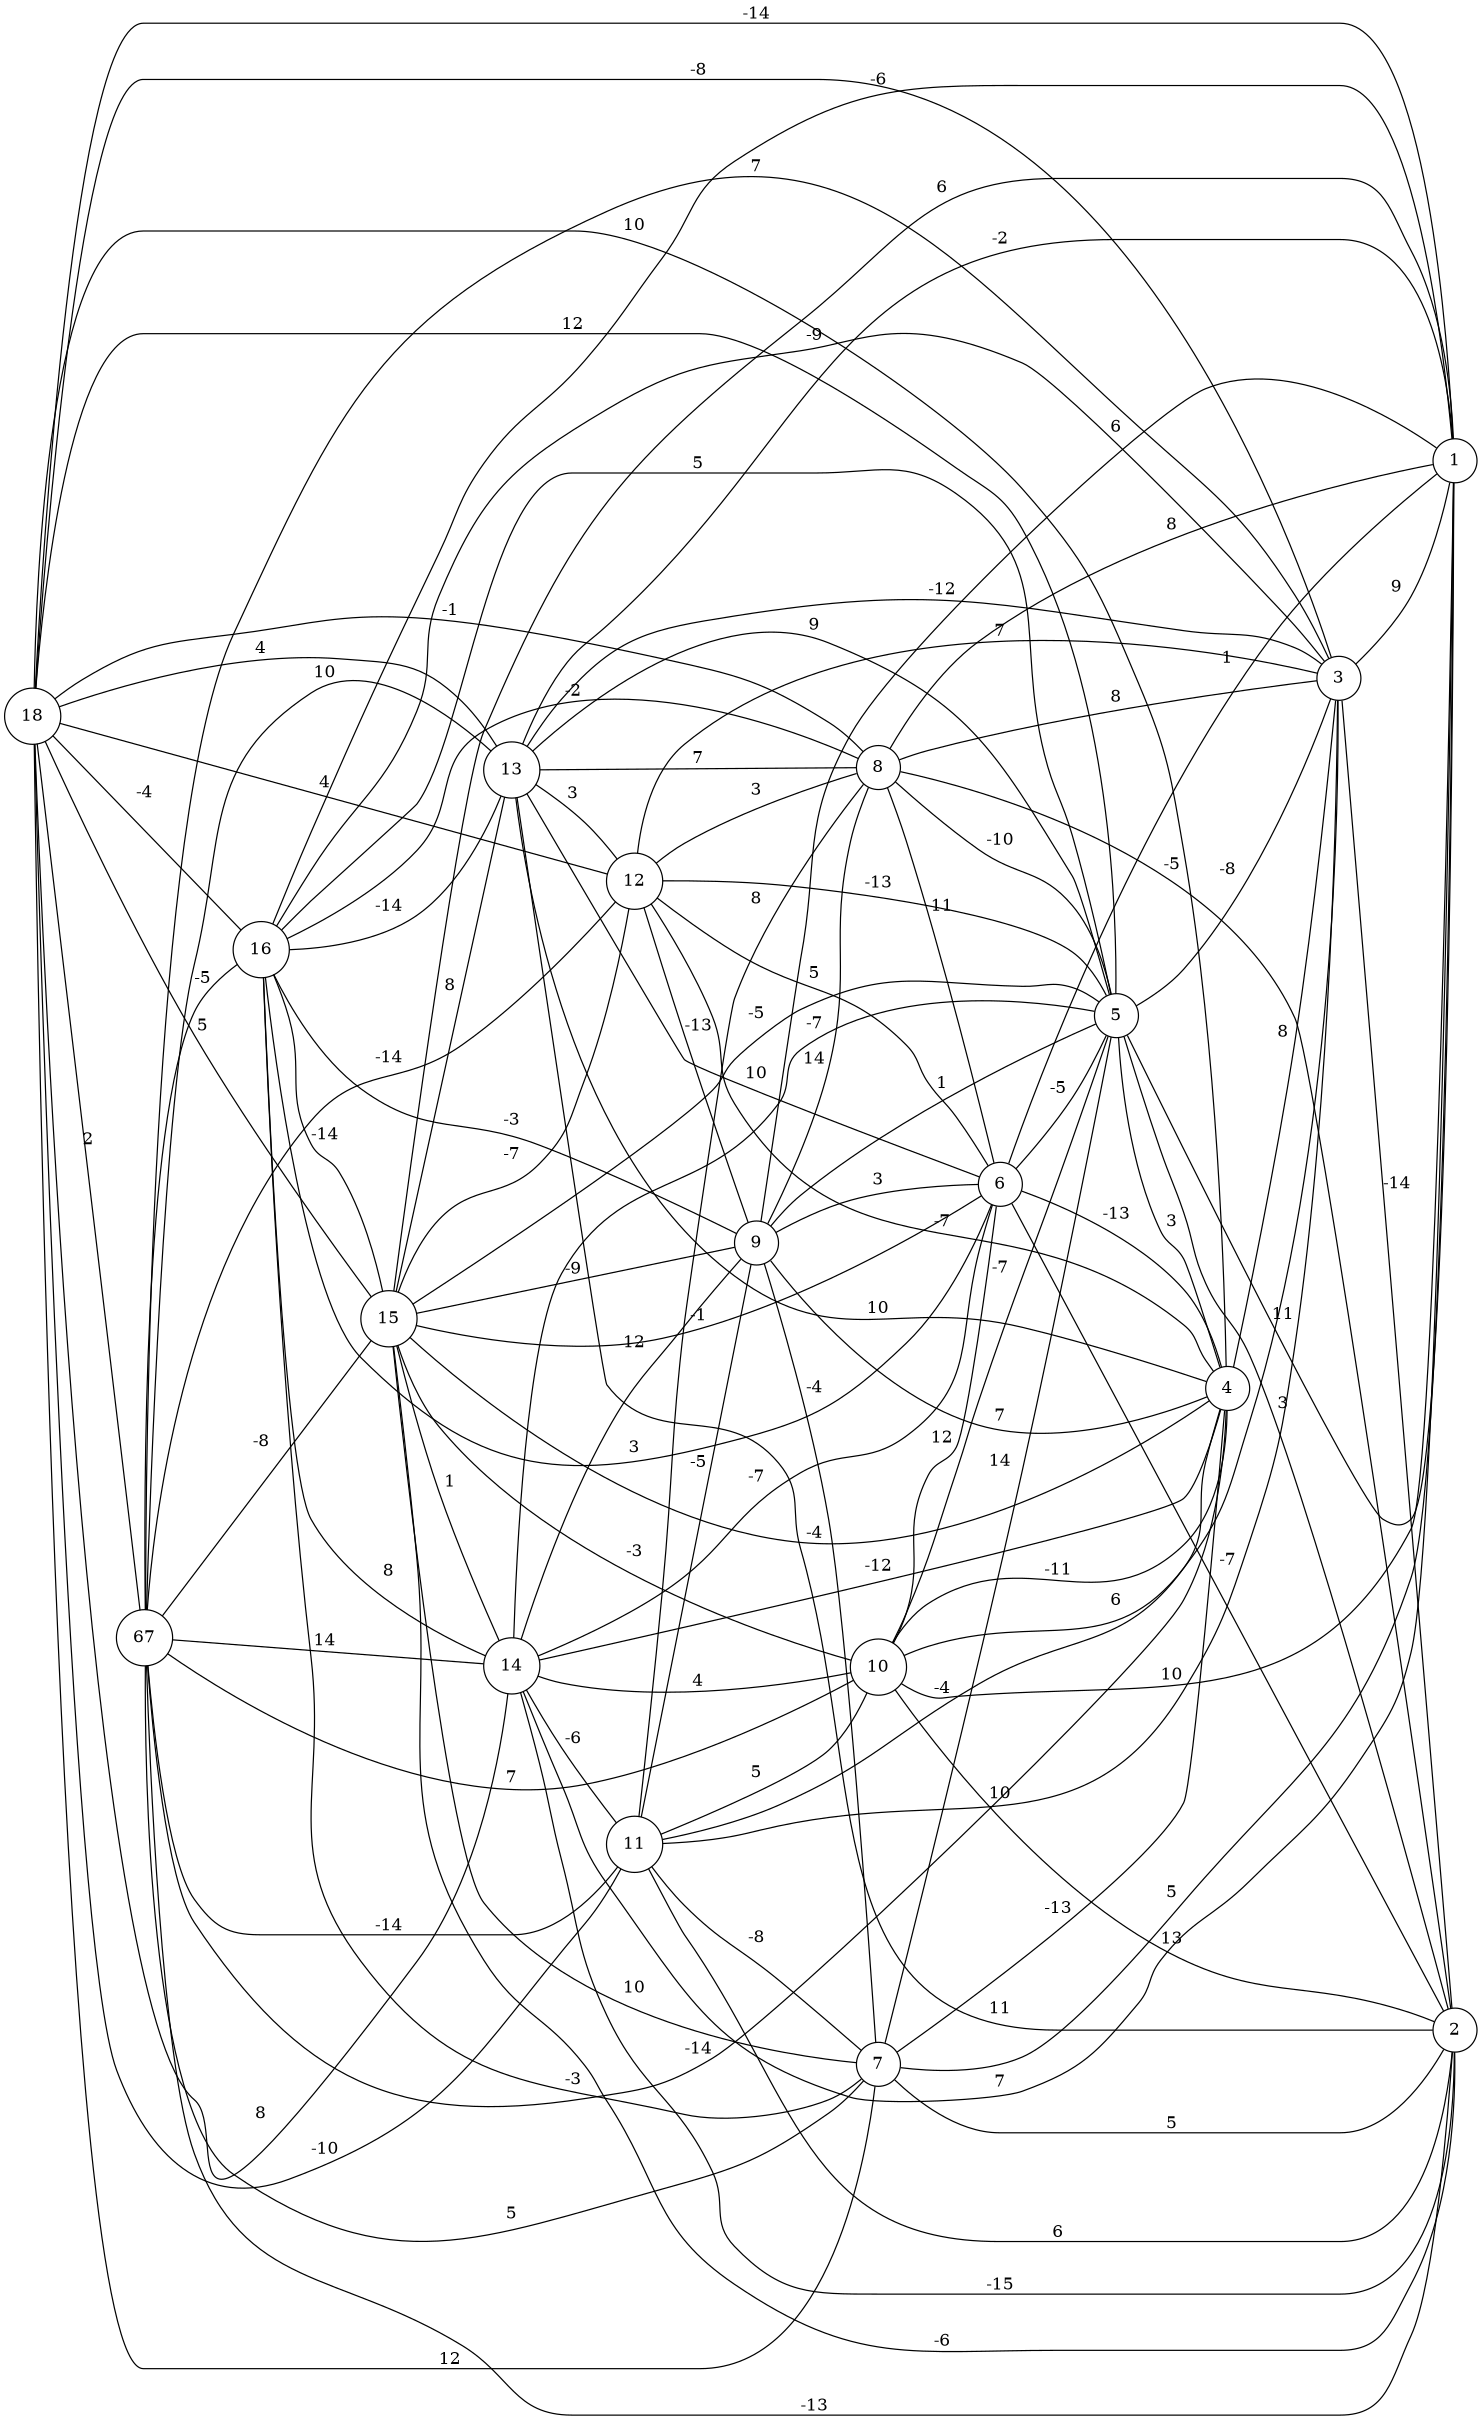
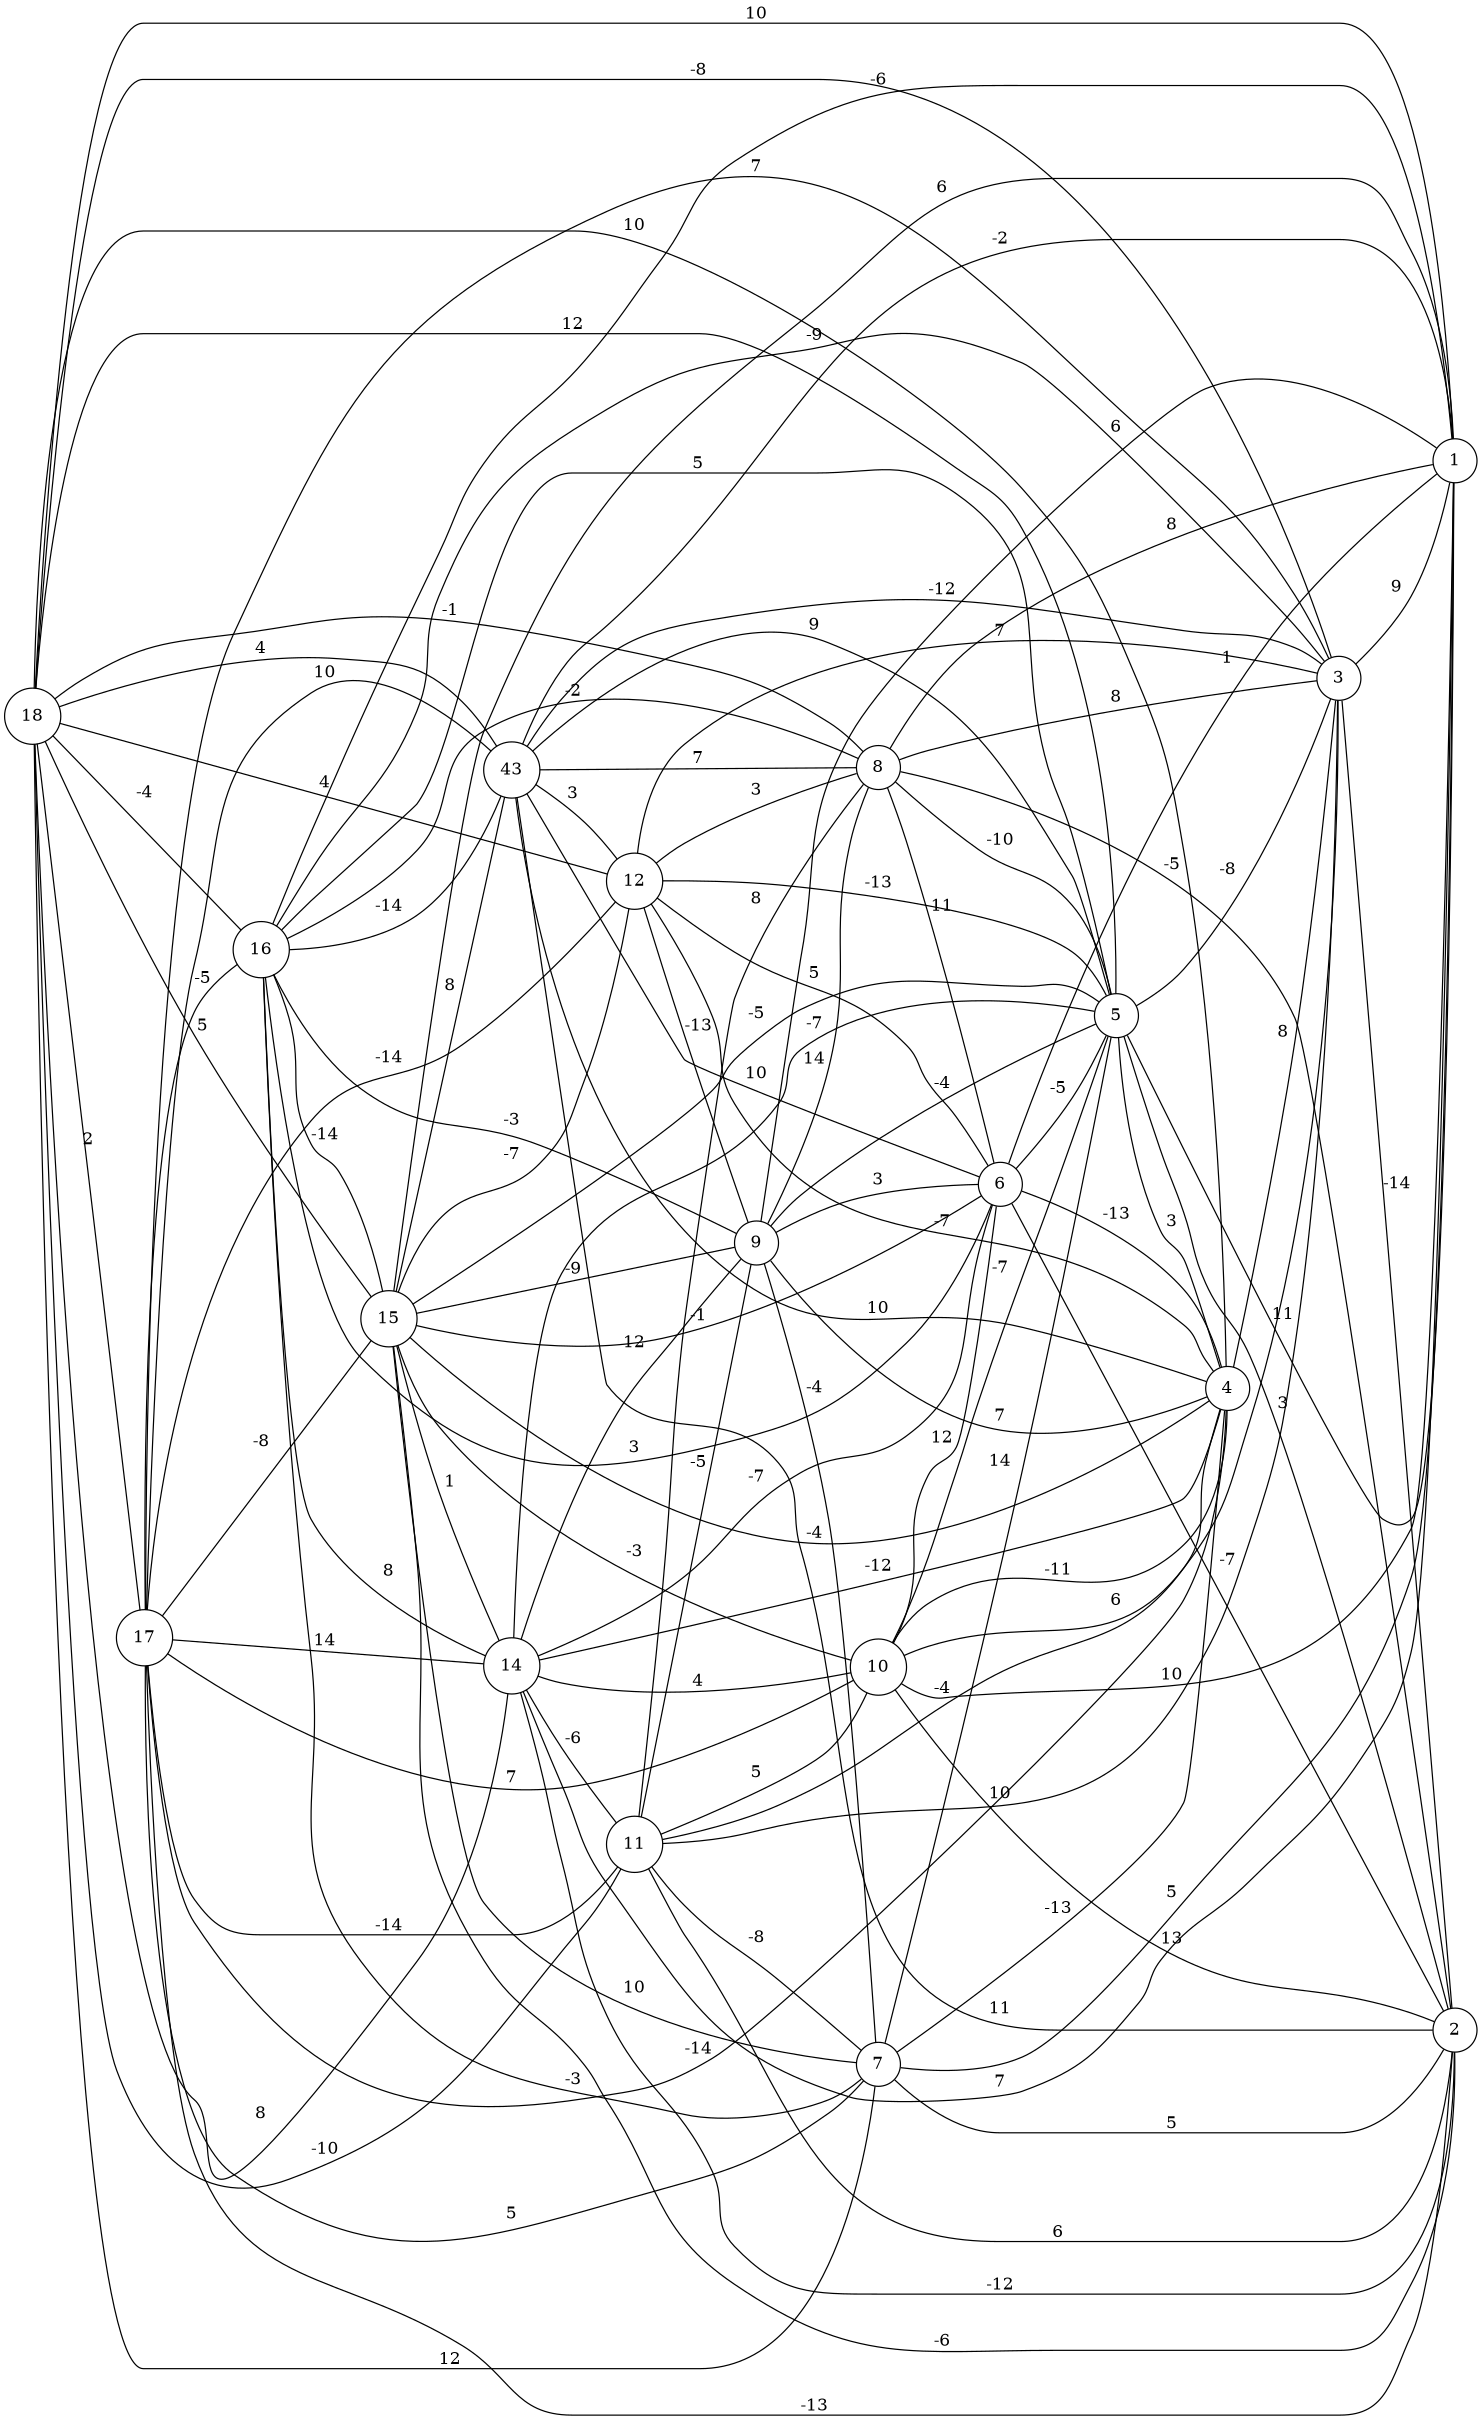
edge "1" -- "18": label "-14" -> "10"
node "13": label "13" -> "43"
edge "5" -- "9": label "1" -> "-4"
node "67": label "67" -> "17"
edge "14" -- "2": label "-15" -> "-12"
